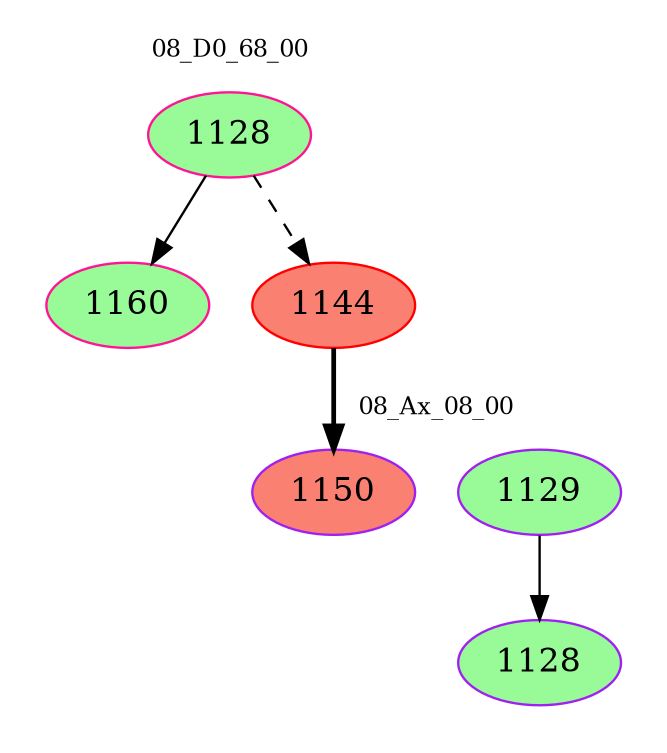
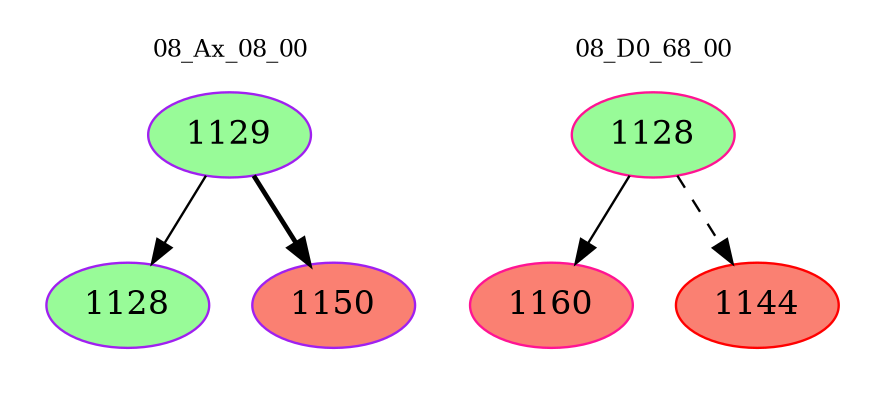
node "1160": fillcolor palegreen -> salmon
edge "1144" -> "1150": now "1129" -> "1150"
